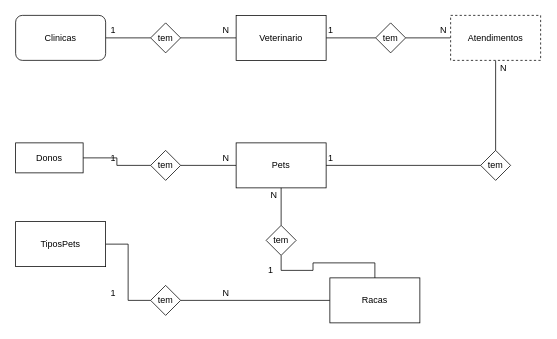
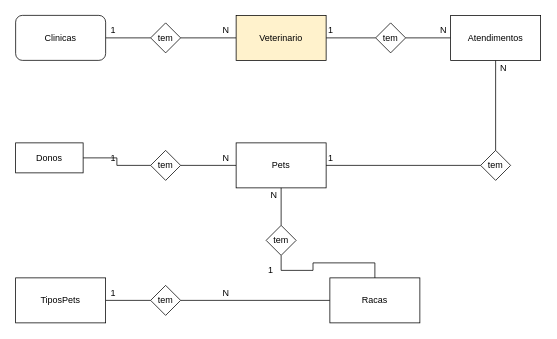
node "Veterinario": fillcolor #ffffff -> #fff2cc
node "Atendimentos": style dashed -> solid
node "TiposPets": moved (60, 244) -> (60, 300)
